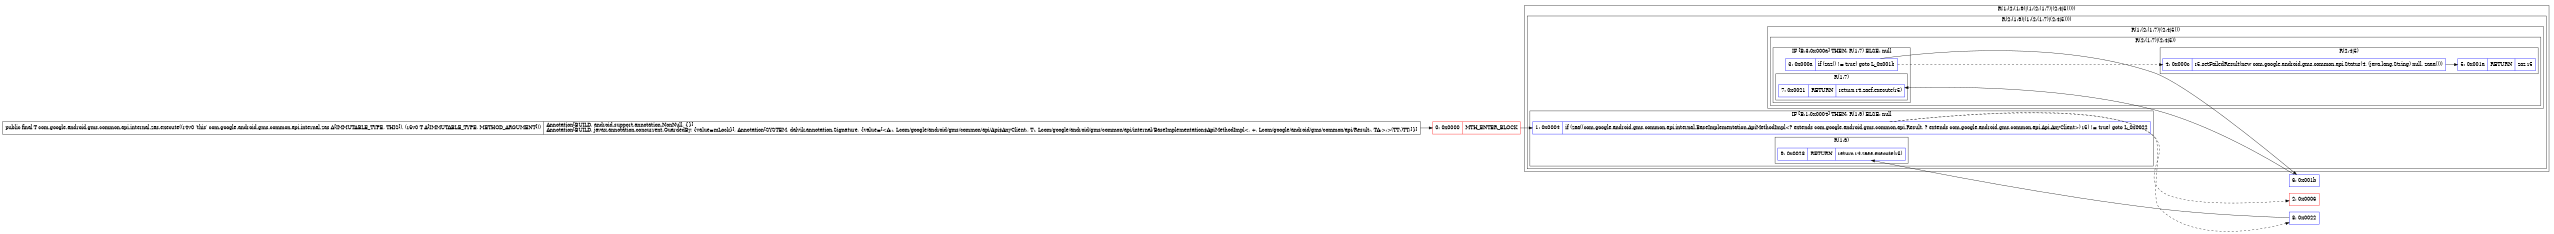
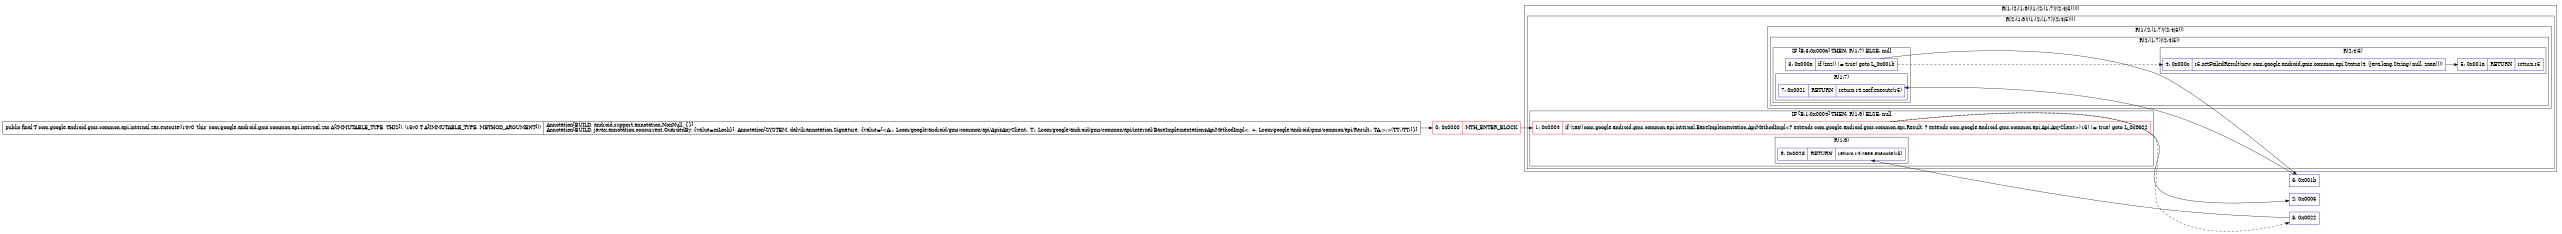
node "5: 0x001a": text "zaz r5" -> "return r5"
node "1: 0x0004": color blue -> red
edge "1: 0x0004" -> "2: 0x0006": style dashed -> solid
node "2: 0x0006": color red -> blue
